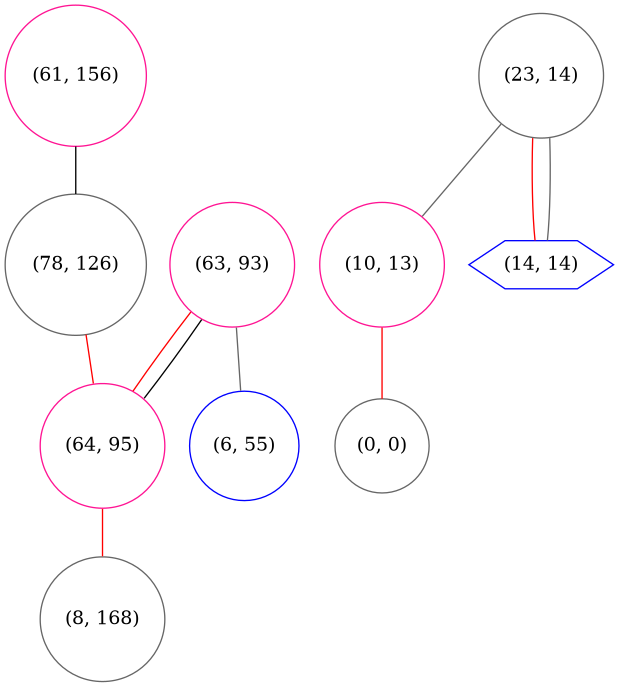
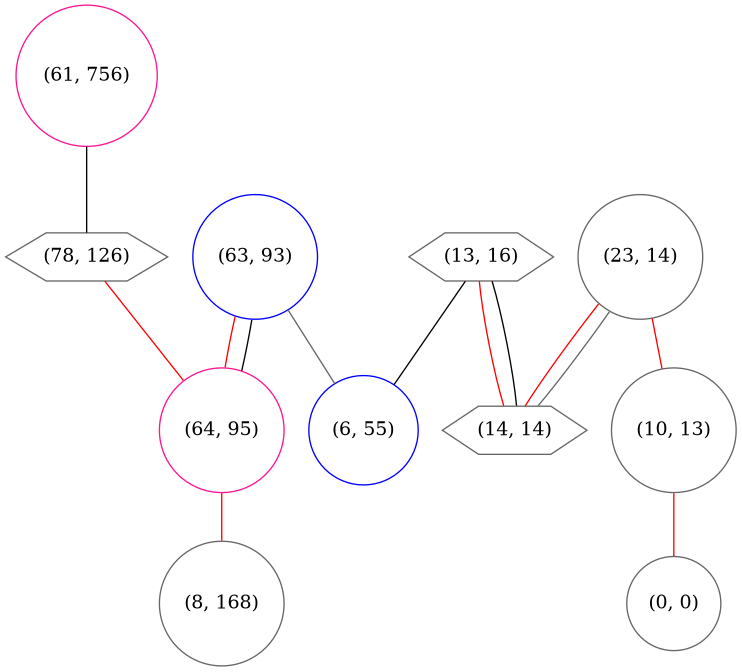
node "(61, 156)": label "(61, 156)" -> "(61, 756)"
edge "(23, 14)" -- "(10, 13)": color gray40 -> red
node "(13, 16)": added
node "(78, 126)": shape circle -> hexagon
node "(63, 93)": color deeppink -> blue
node "(10, 13)": color deeppink -> gray40
node "(14, 14)": color blue -> gray40
